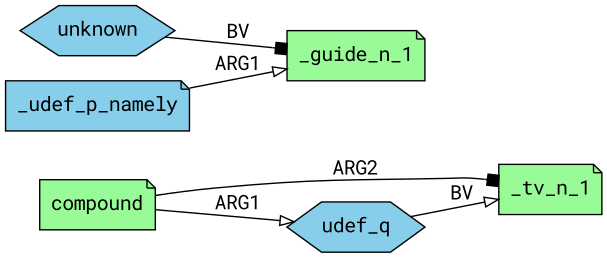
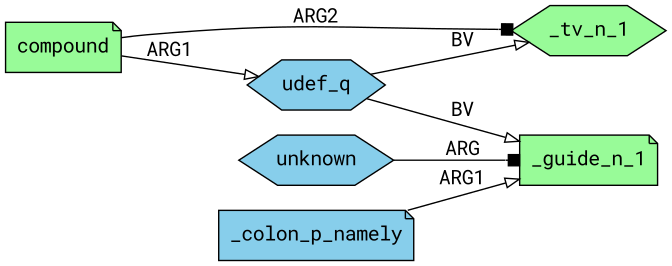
edge "unknown" -> "_guide_n_1": label "BV" -> "ARG"
node "_udef_p_namely": label "_udef_p_namely" -> "_colon_p_namely"
edge "udef_q" -> "_guide_n_1": added, label "BV"
node "_tv_n_1": shape note -> hexagon
